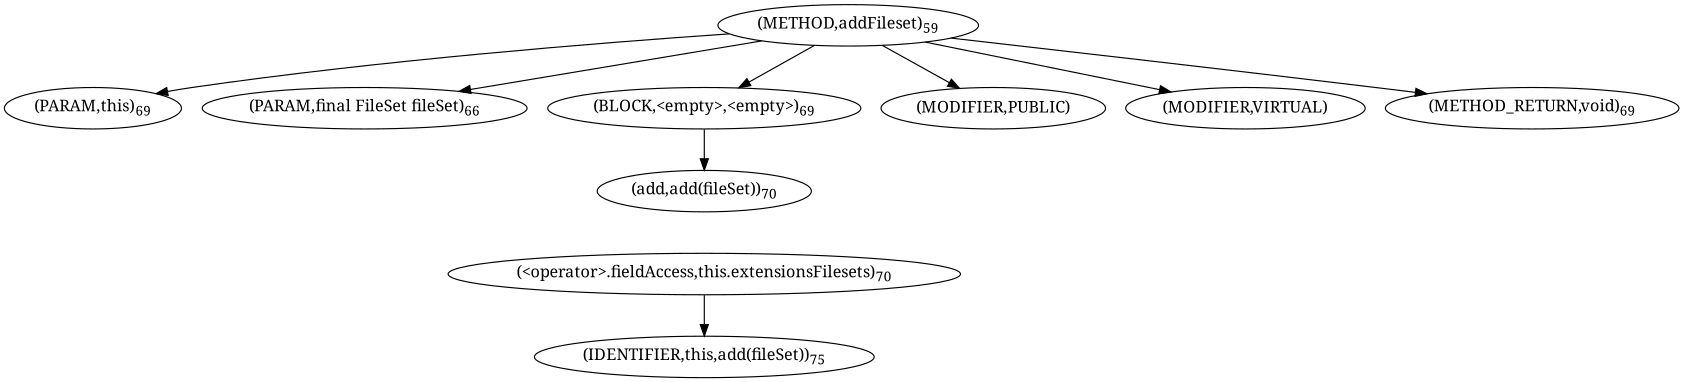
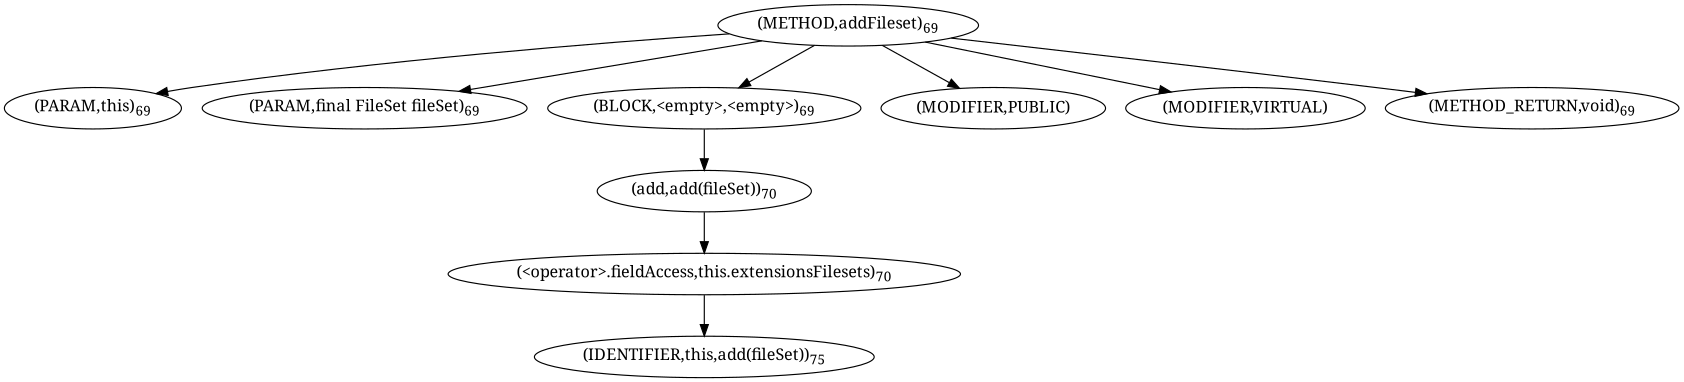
node "(METHOD,addFileset)": text "59" -> "69"
node "(PARAM,final FileSet fileSet)": text "66" -> "69"
edge "(add,add(fileSet))" -> "(<operator>.fieldAccess,this.extensionsFilesets)": added
